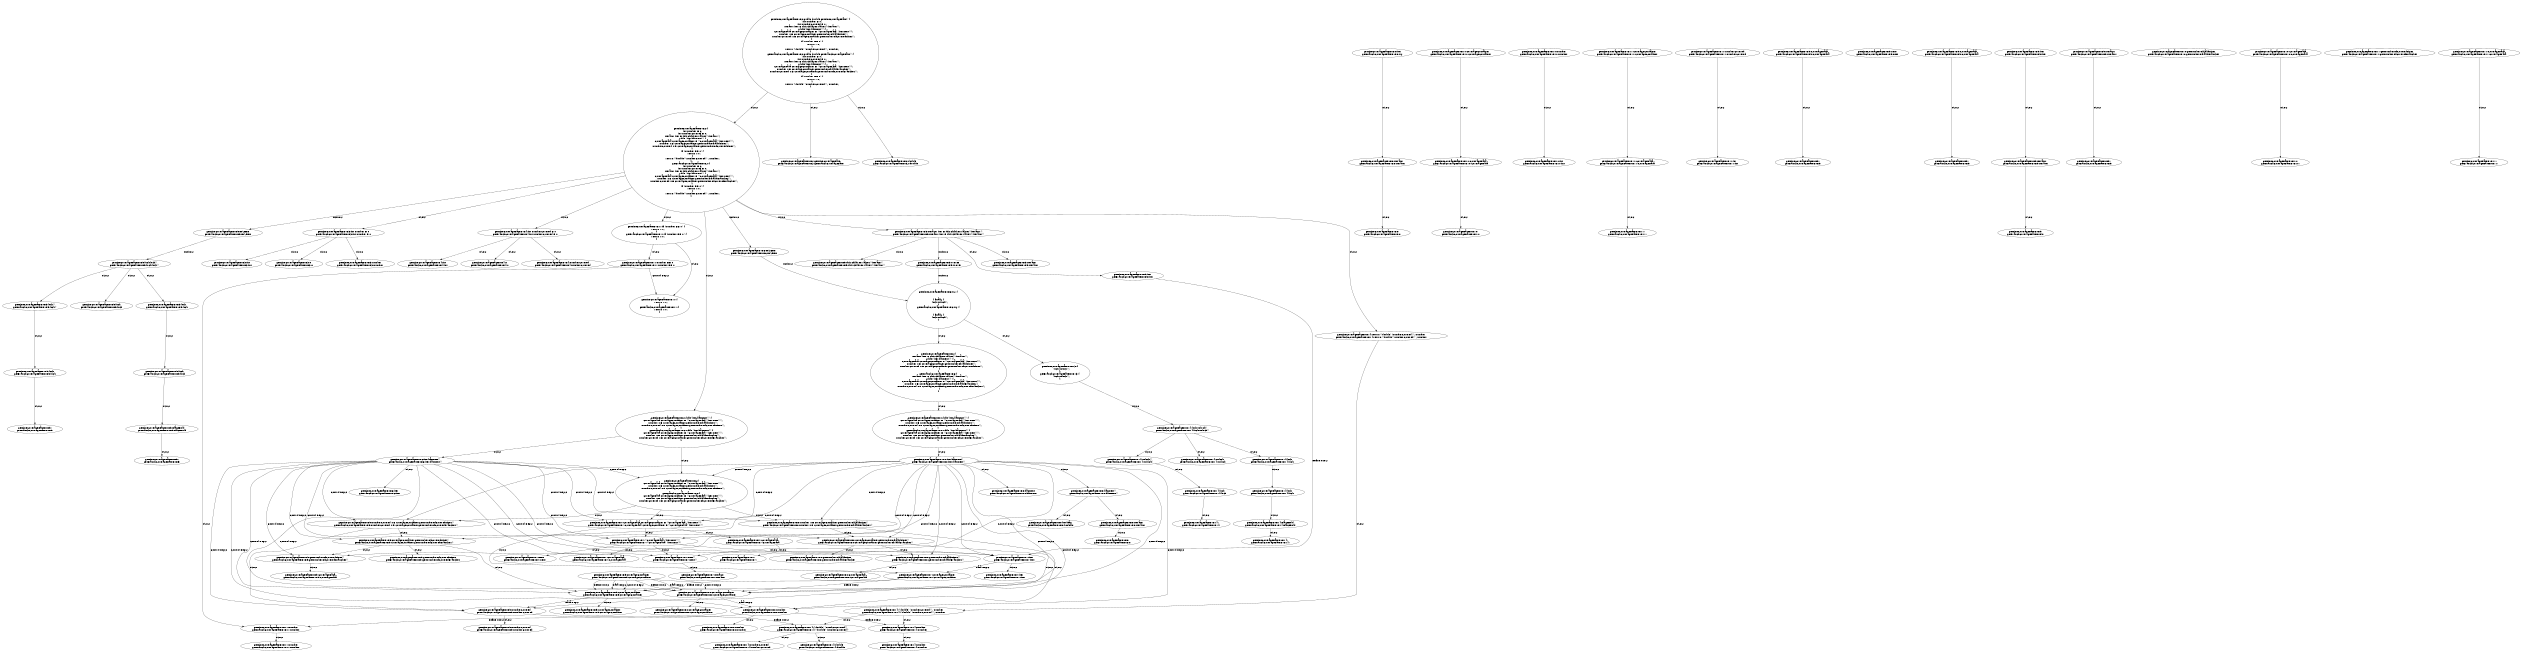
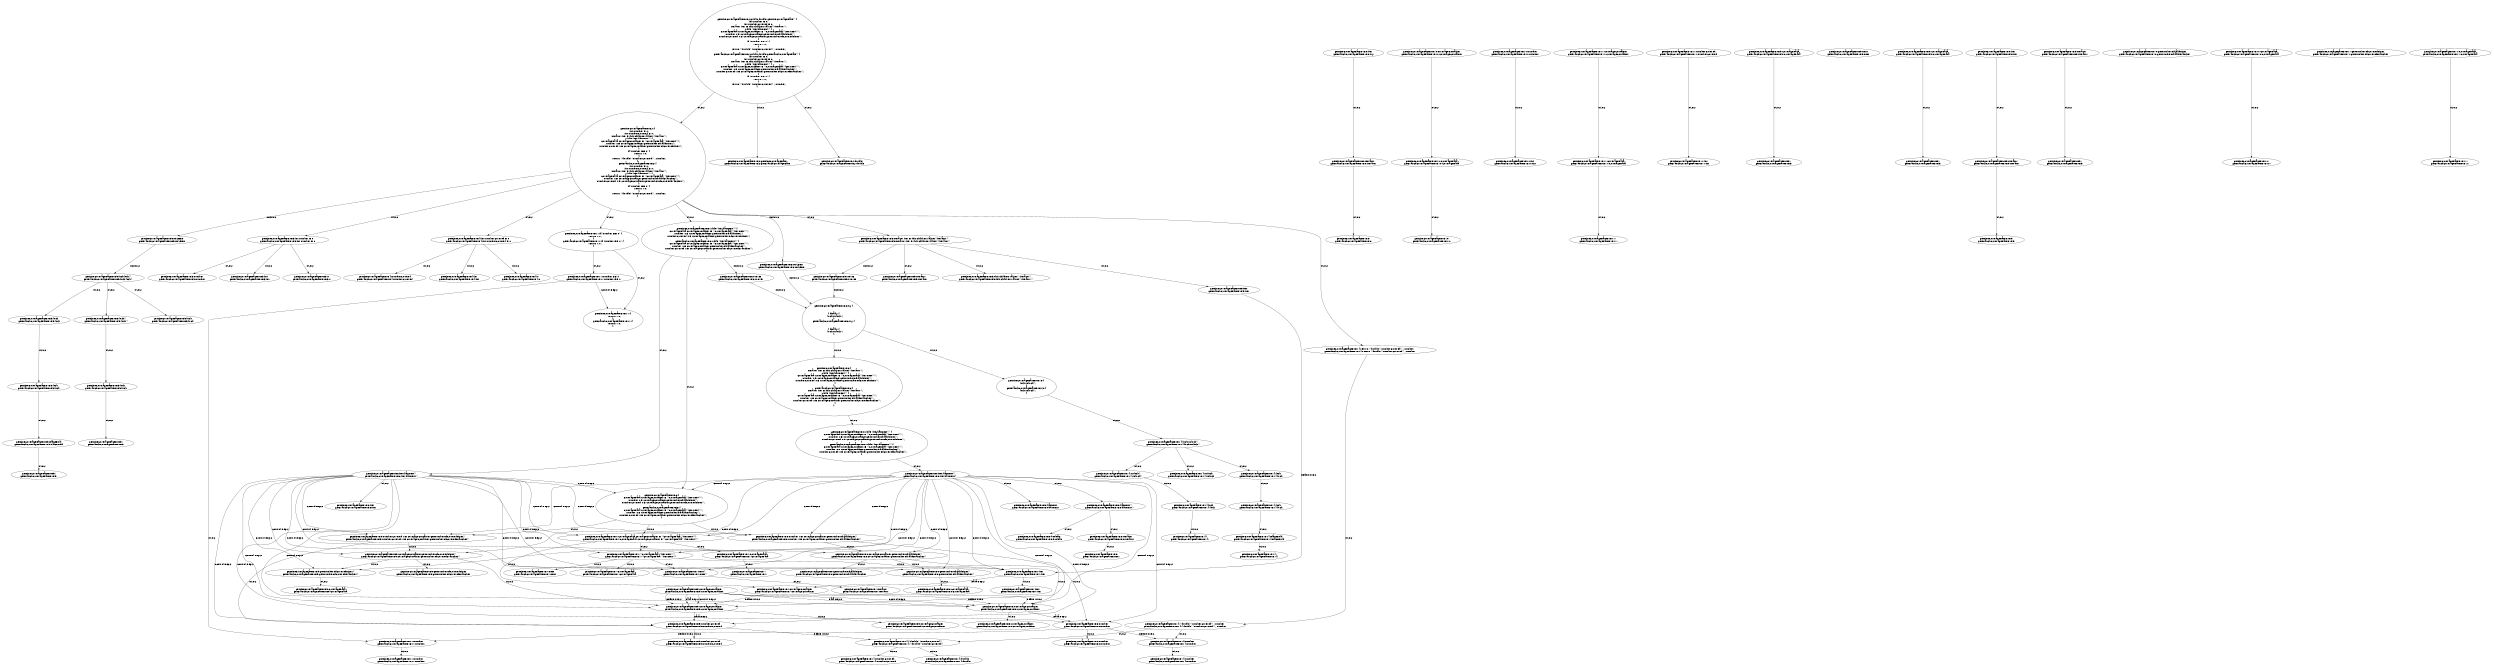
node "getLineCoverageRate#?#6:MOVE getBranchCoverageRate#?#6:MOVE": added
